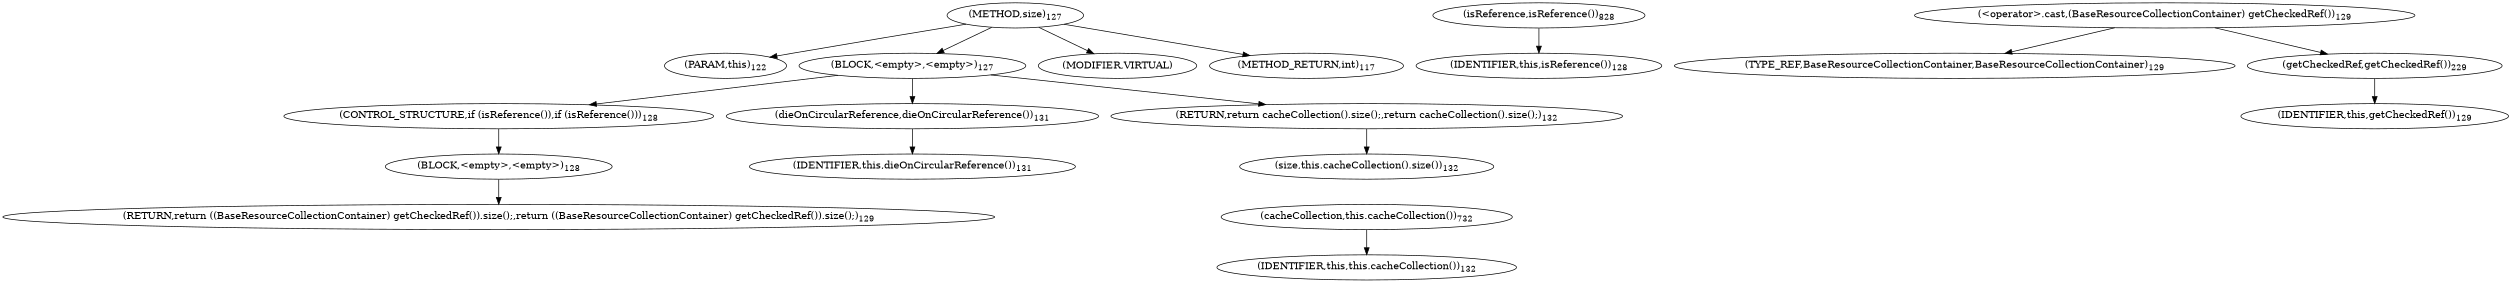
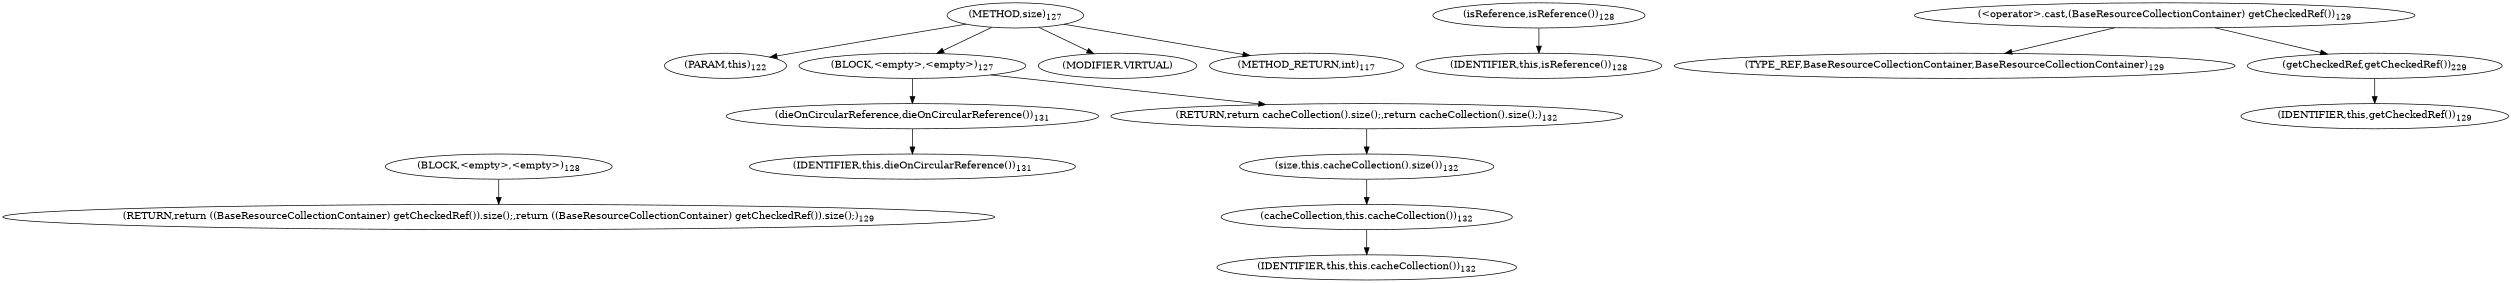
node "(isReference,isReference())": text "828" -> "128"
node "(CONTROL_STRUCTURE,if (isReference()),if (isReference()))": removed
edge "(size,this.cacheCollection().size())" -> "(cacheCollection,this.cacheCollection())": added
node "(cacheCollection,this.cacheCollection())": text "732" -> "132"
